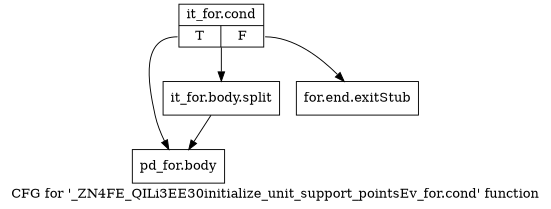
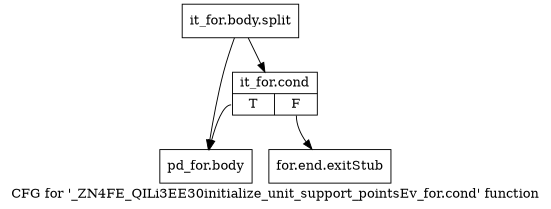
edge "it_for.cond" -> "it_for.body.split": reversed
